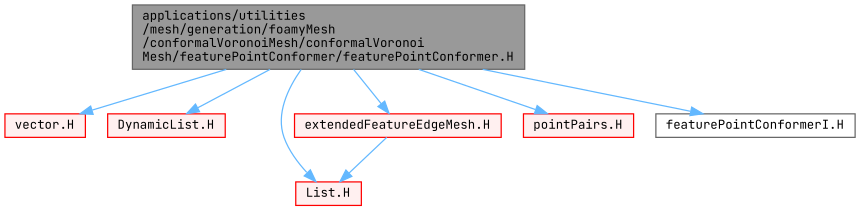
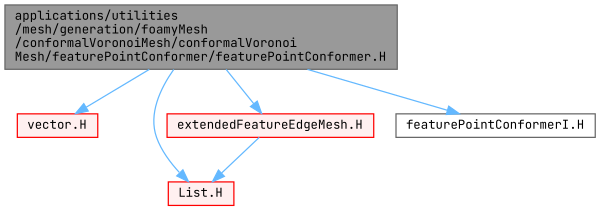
node "DynamicList.H": removed
node "pointPairs.H": removed
